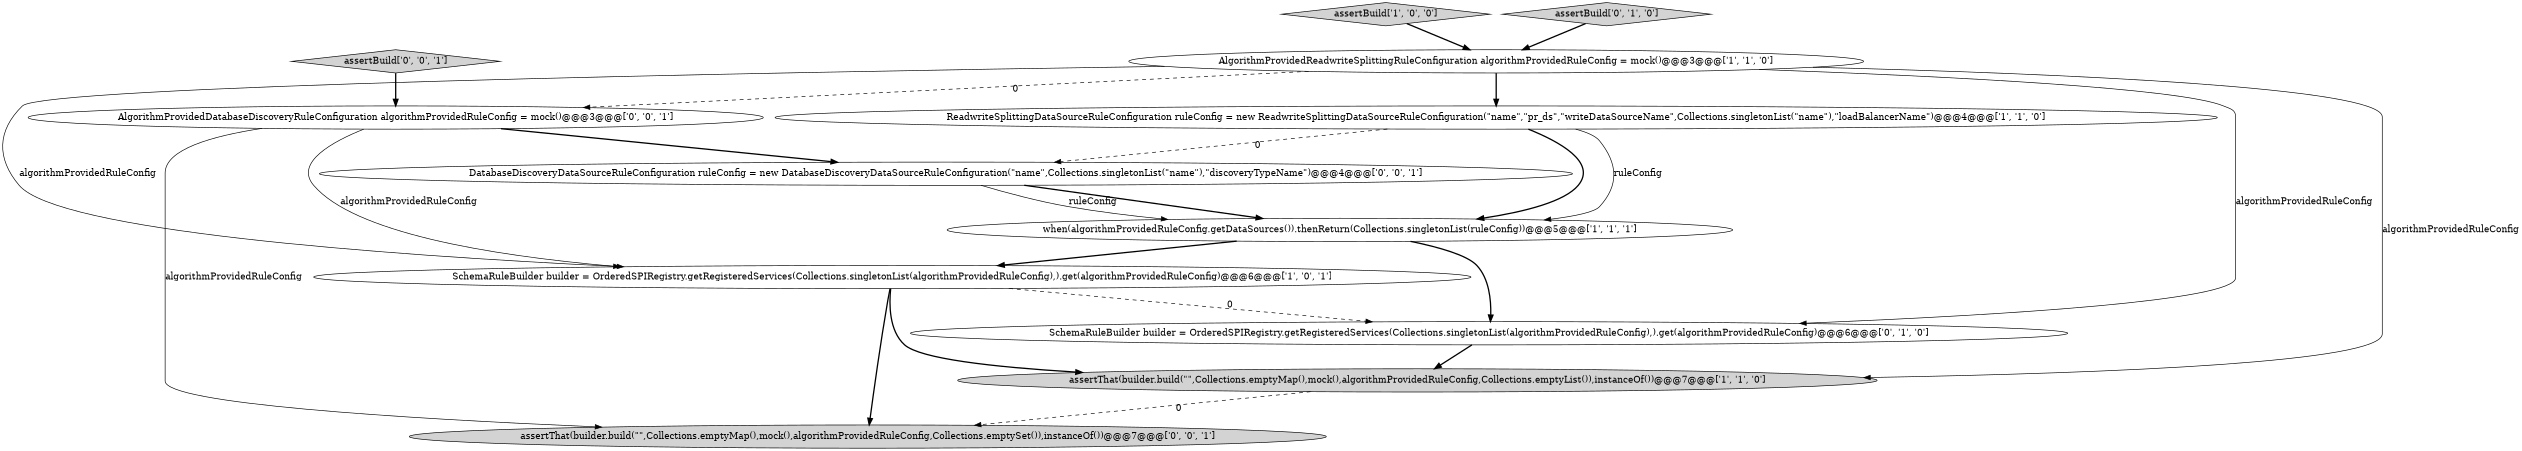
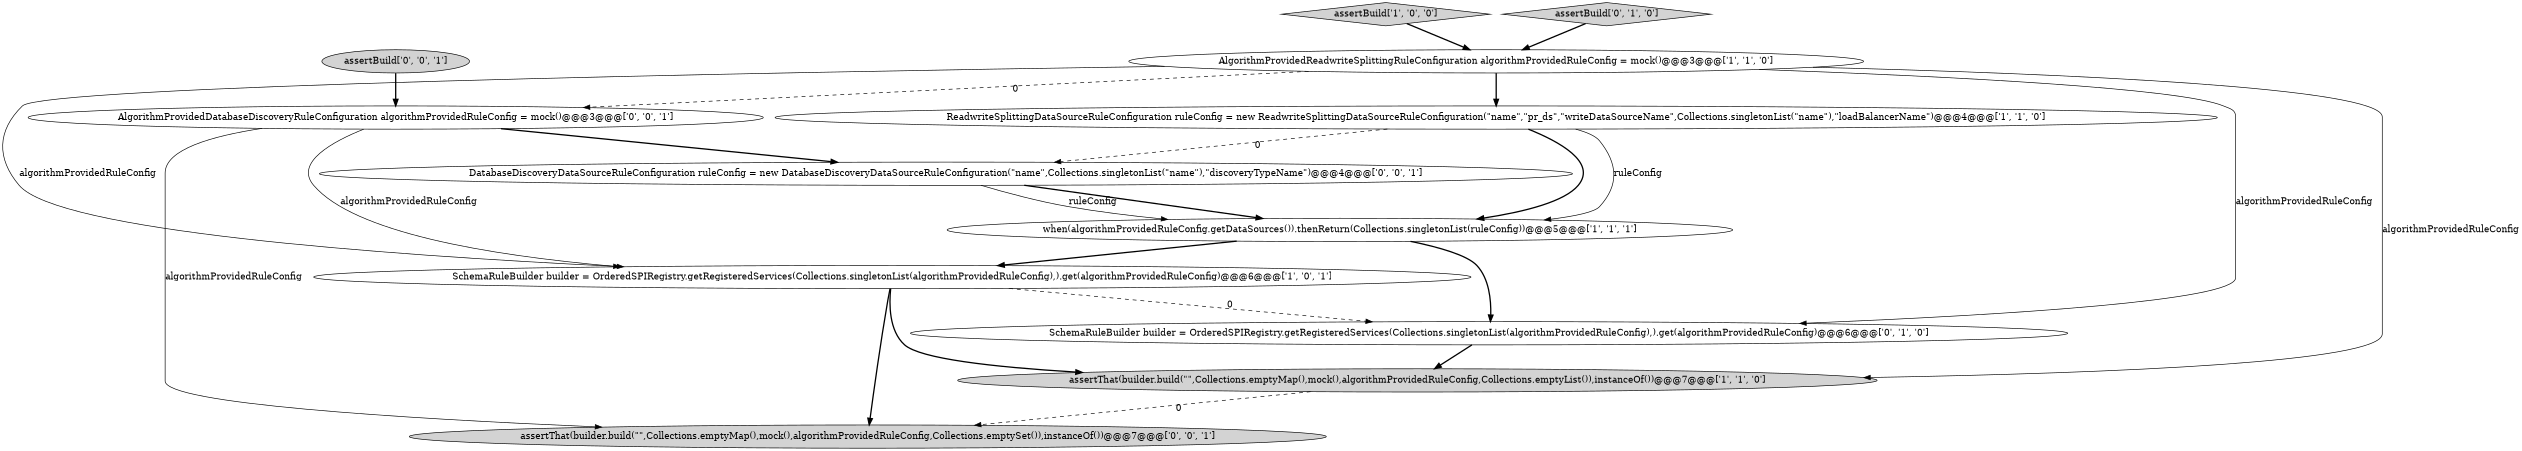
node "assertBuild['0', '0', '1']": shape diamond -> ellipse
